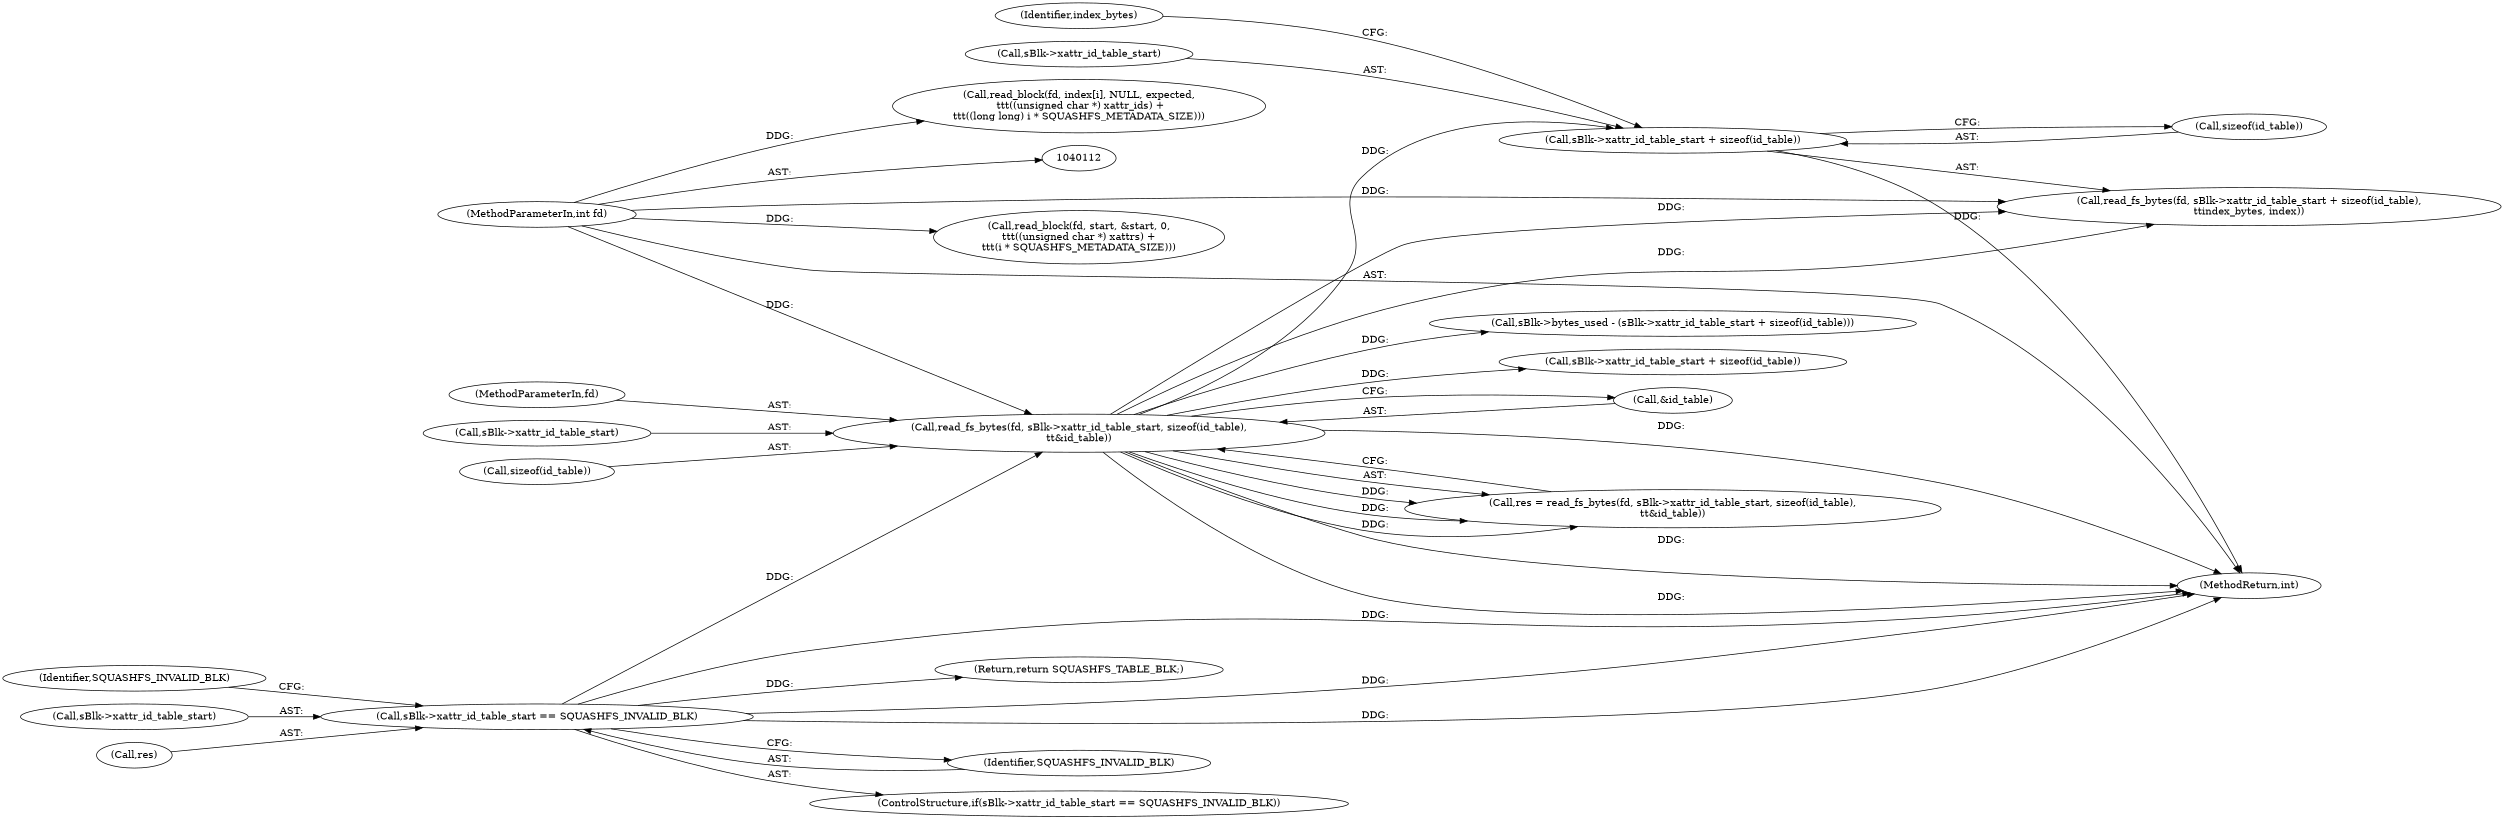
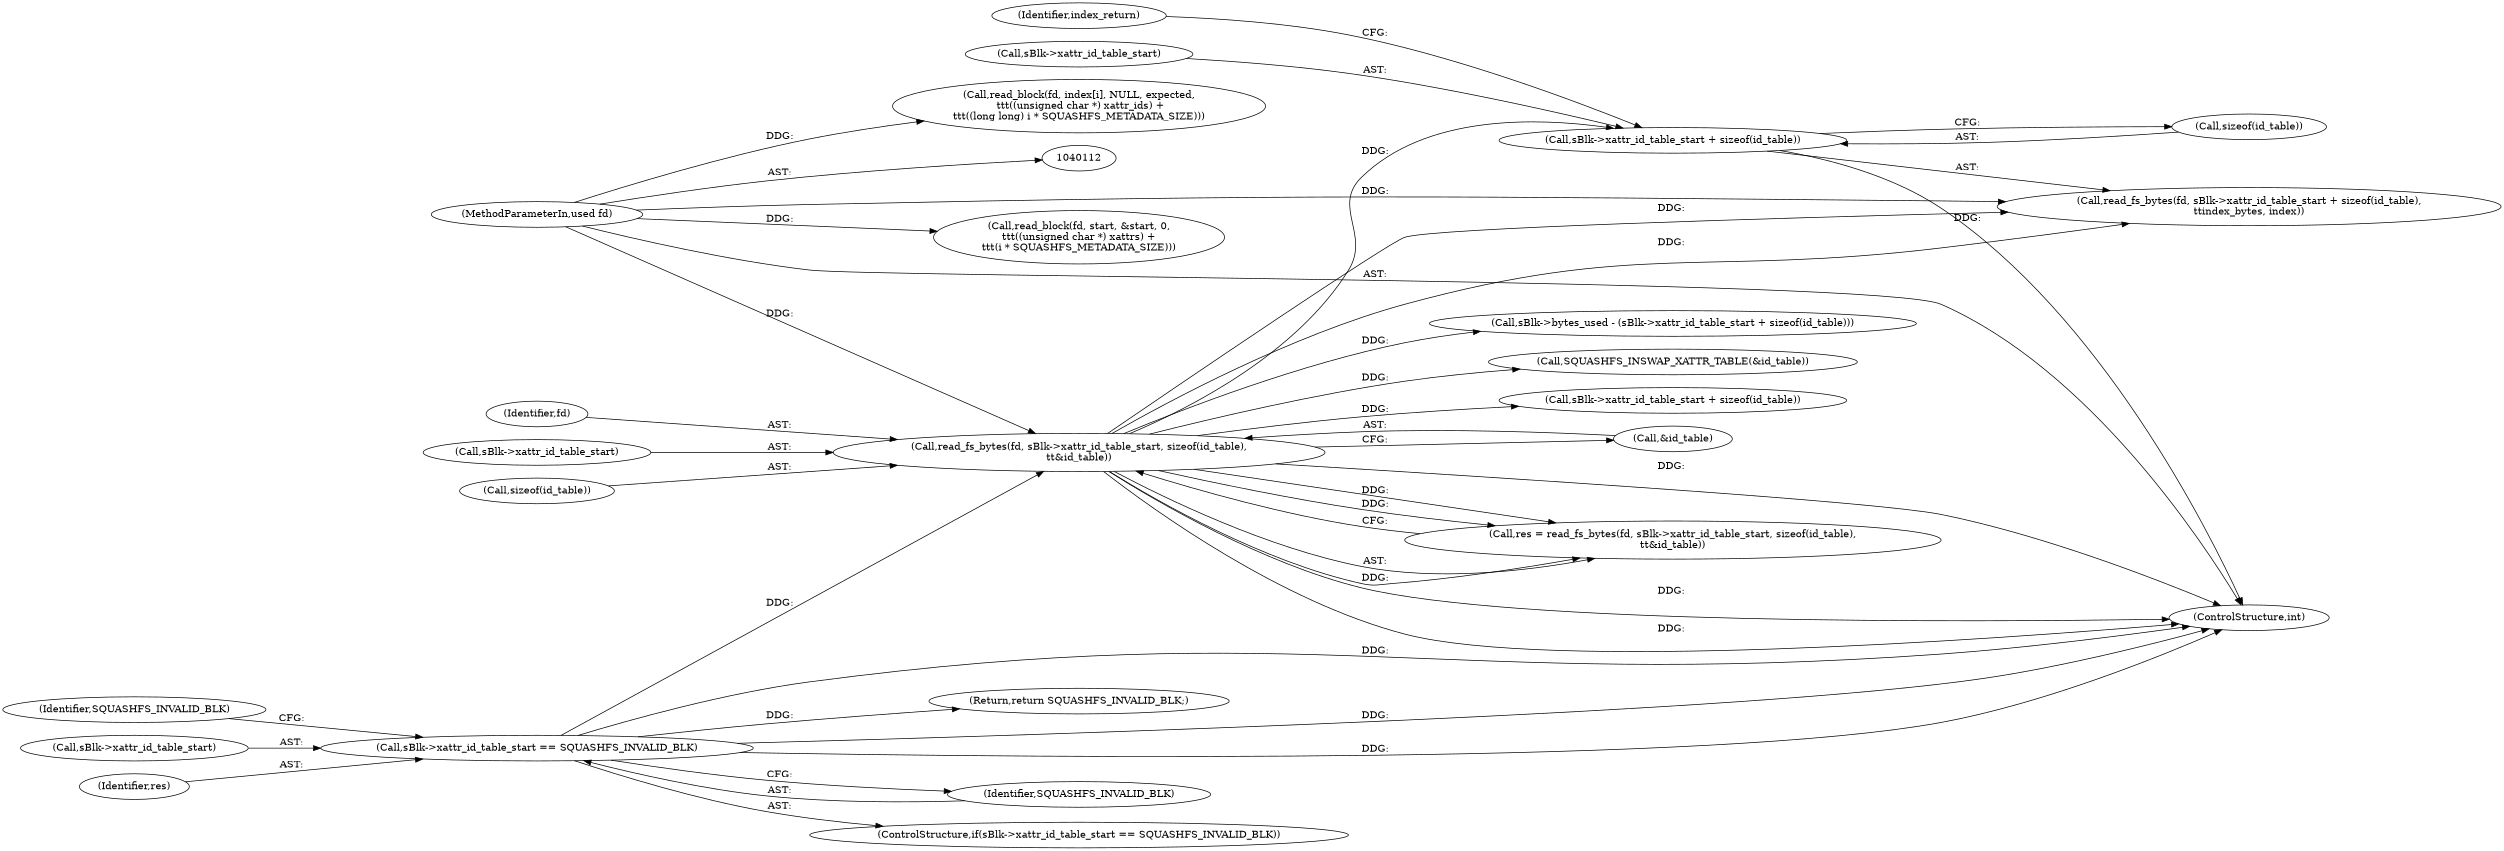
node "(Identifier,index_bytes)": label "(Identifier,index_bytes)" -> "(Identifier,index_return)"
node "(MethodParameterIn,int fd)": label "(MethodParameterIn,int fd)" -> "(MethodParameterIn,used fd)"
node "(Call,SQUASHFS_INSWAP_XATTR_TABLE(&id_table))": added
node "(MethodParameterIn,fd)": label "(MethodParameterIn,fd)" -> "(Identifier,fd)"
node "(MethodReturn,int)": label "(MethodReturn,int)" -> "(ControlStructure,int)"
node "(Return,return SQUASHFS_TABLE_BLK;)": label "(Return,return SQUASHFS_TABLE_BLK;)" -> "(Return,return SQUASHFS_INVALID_BLK;)"
node "(Call,res)": label "(Call,res)" -> "(Identifier,res)"
